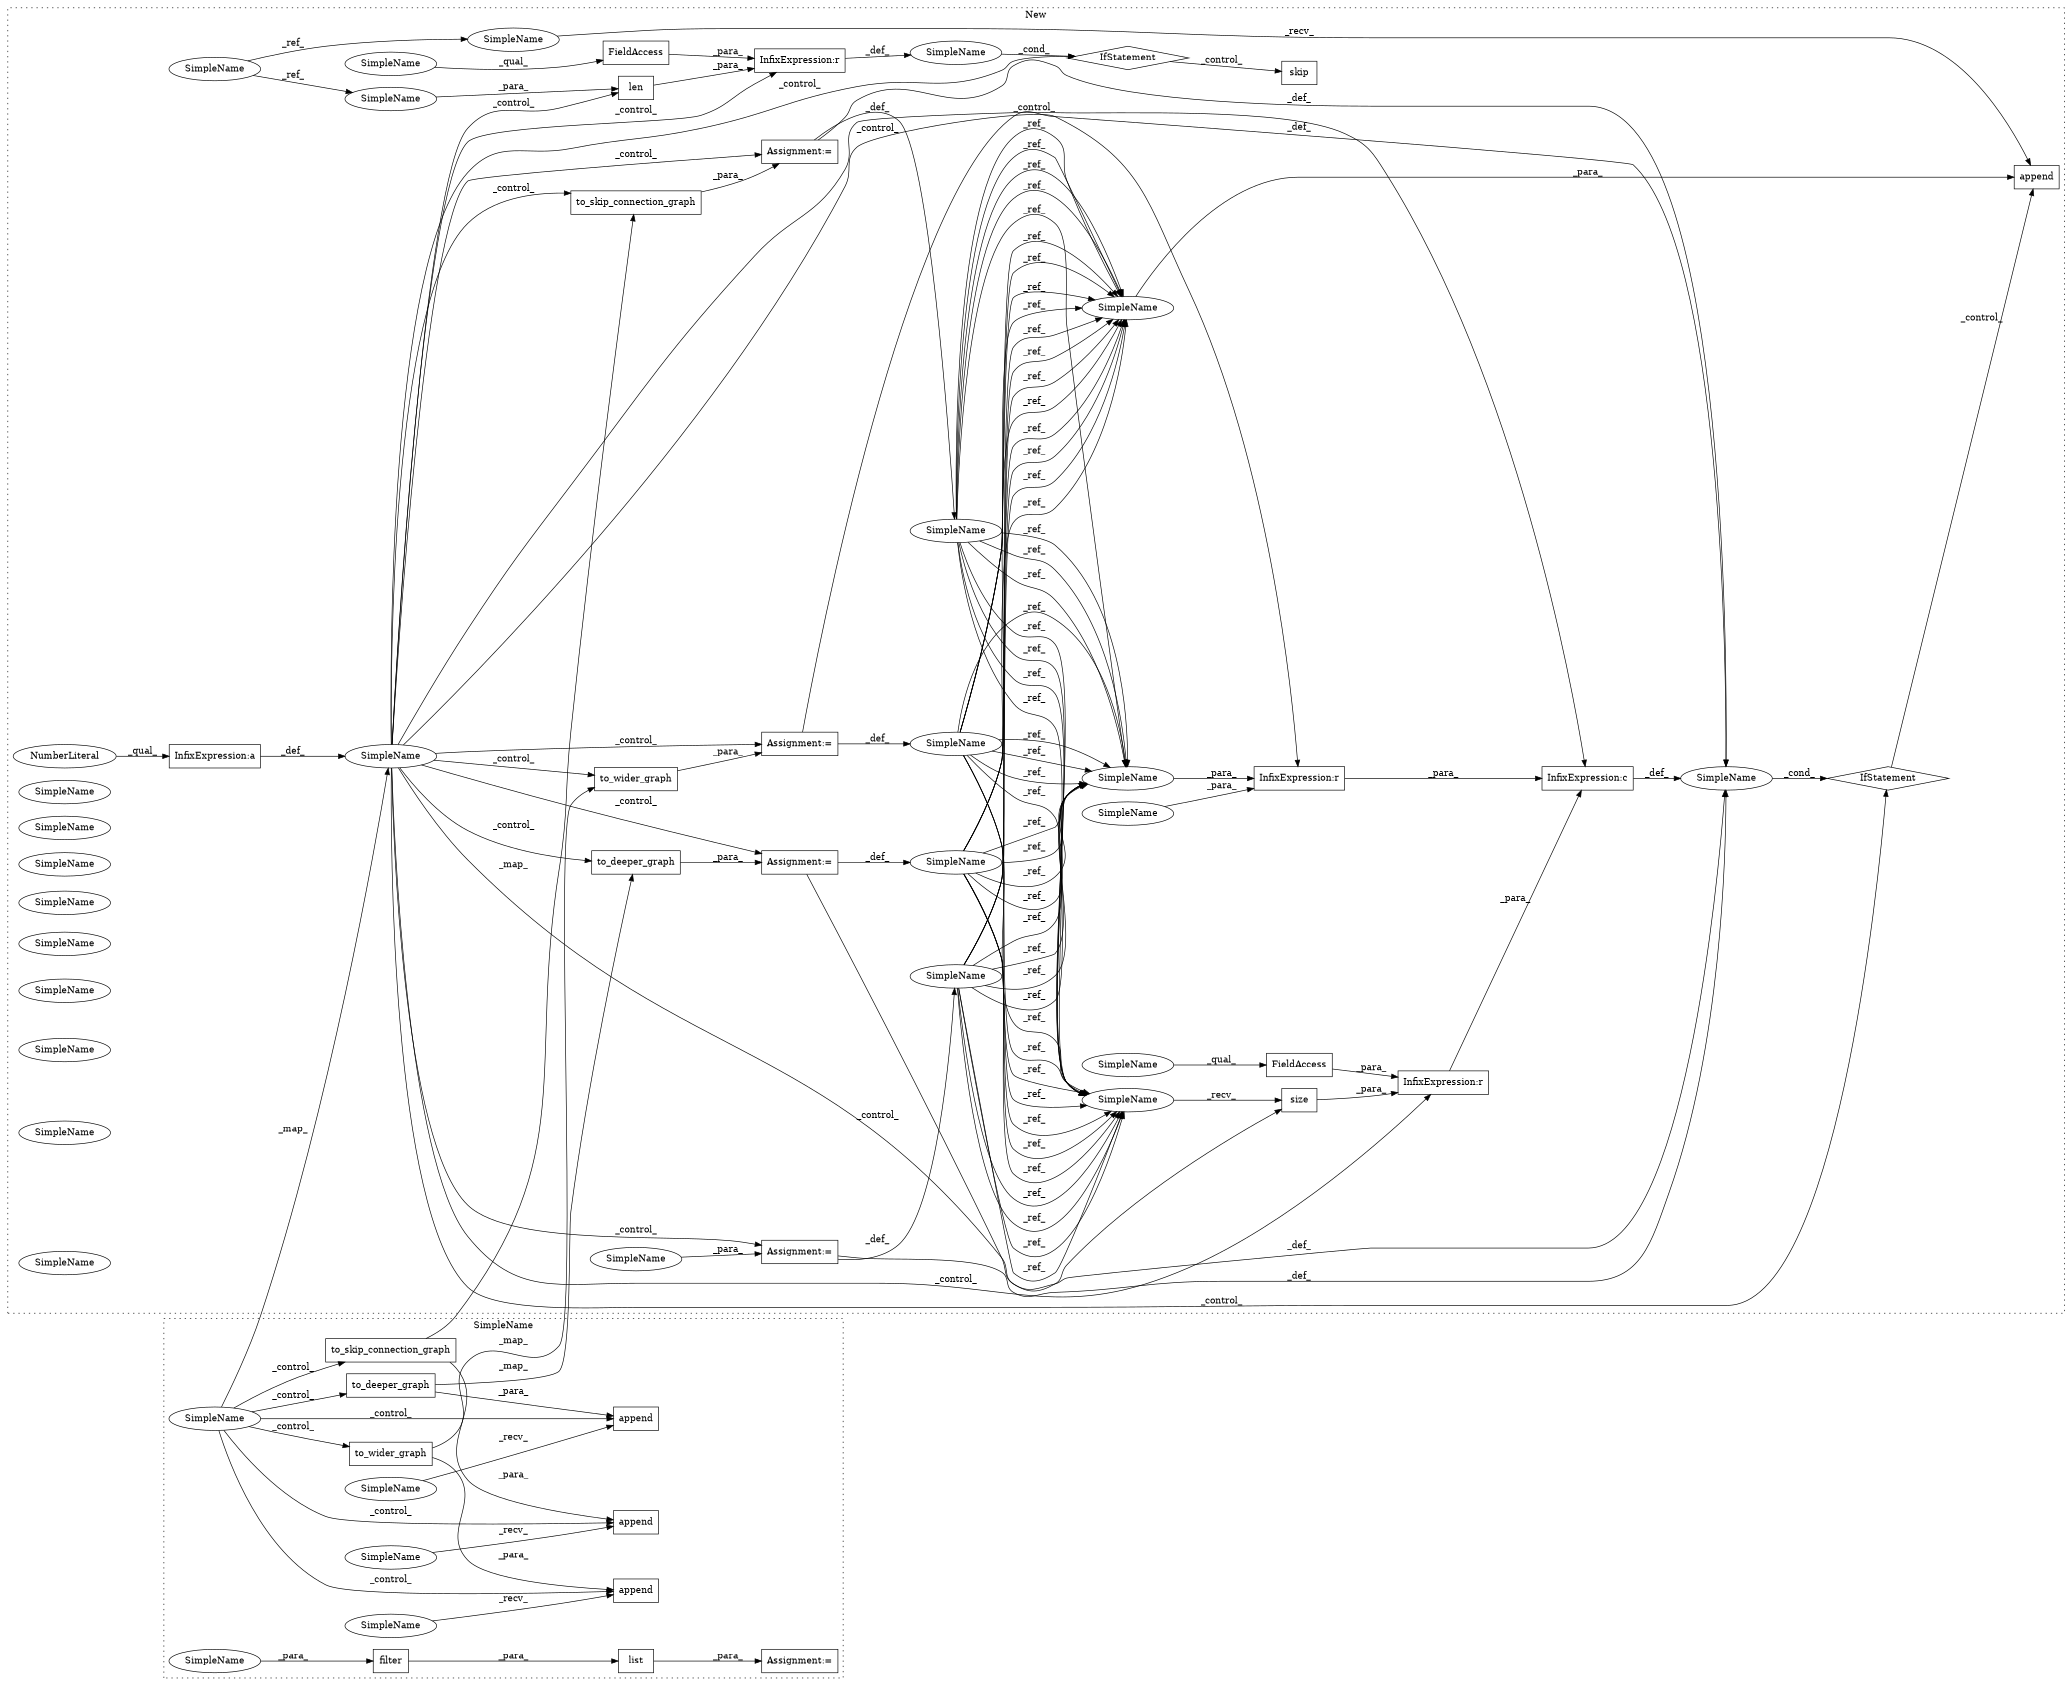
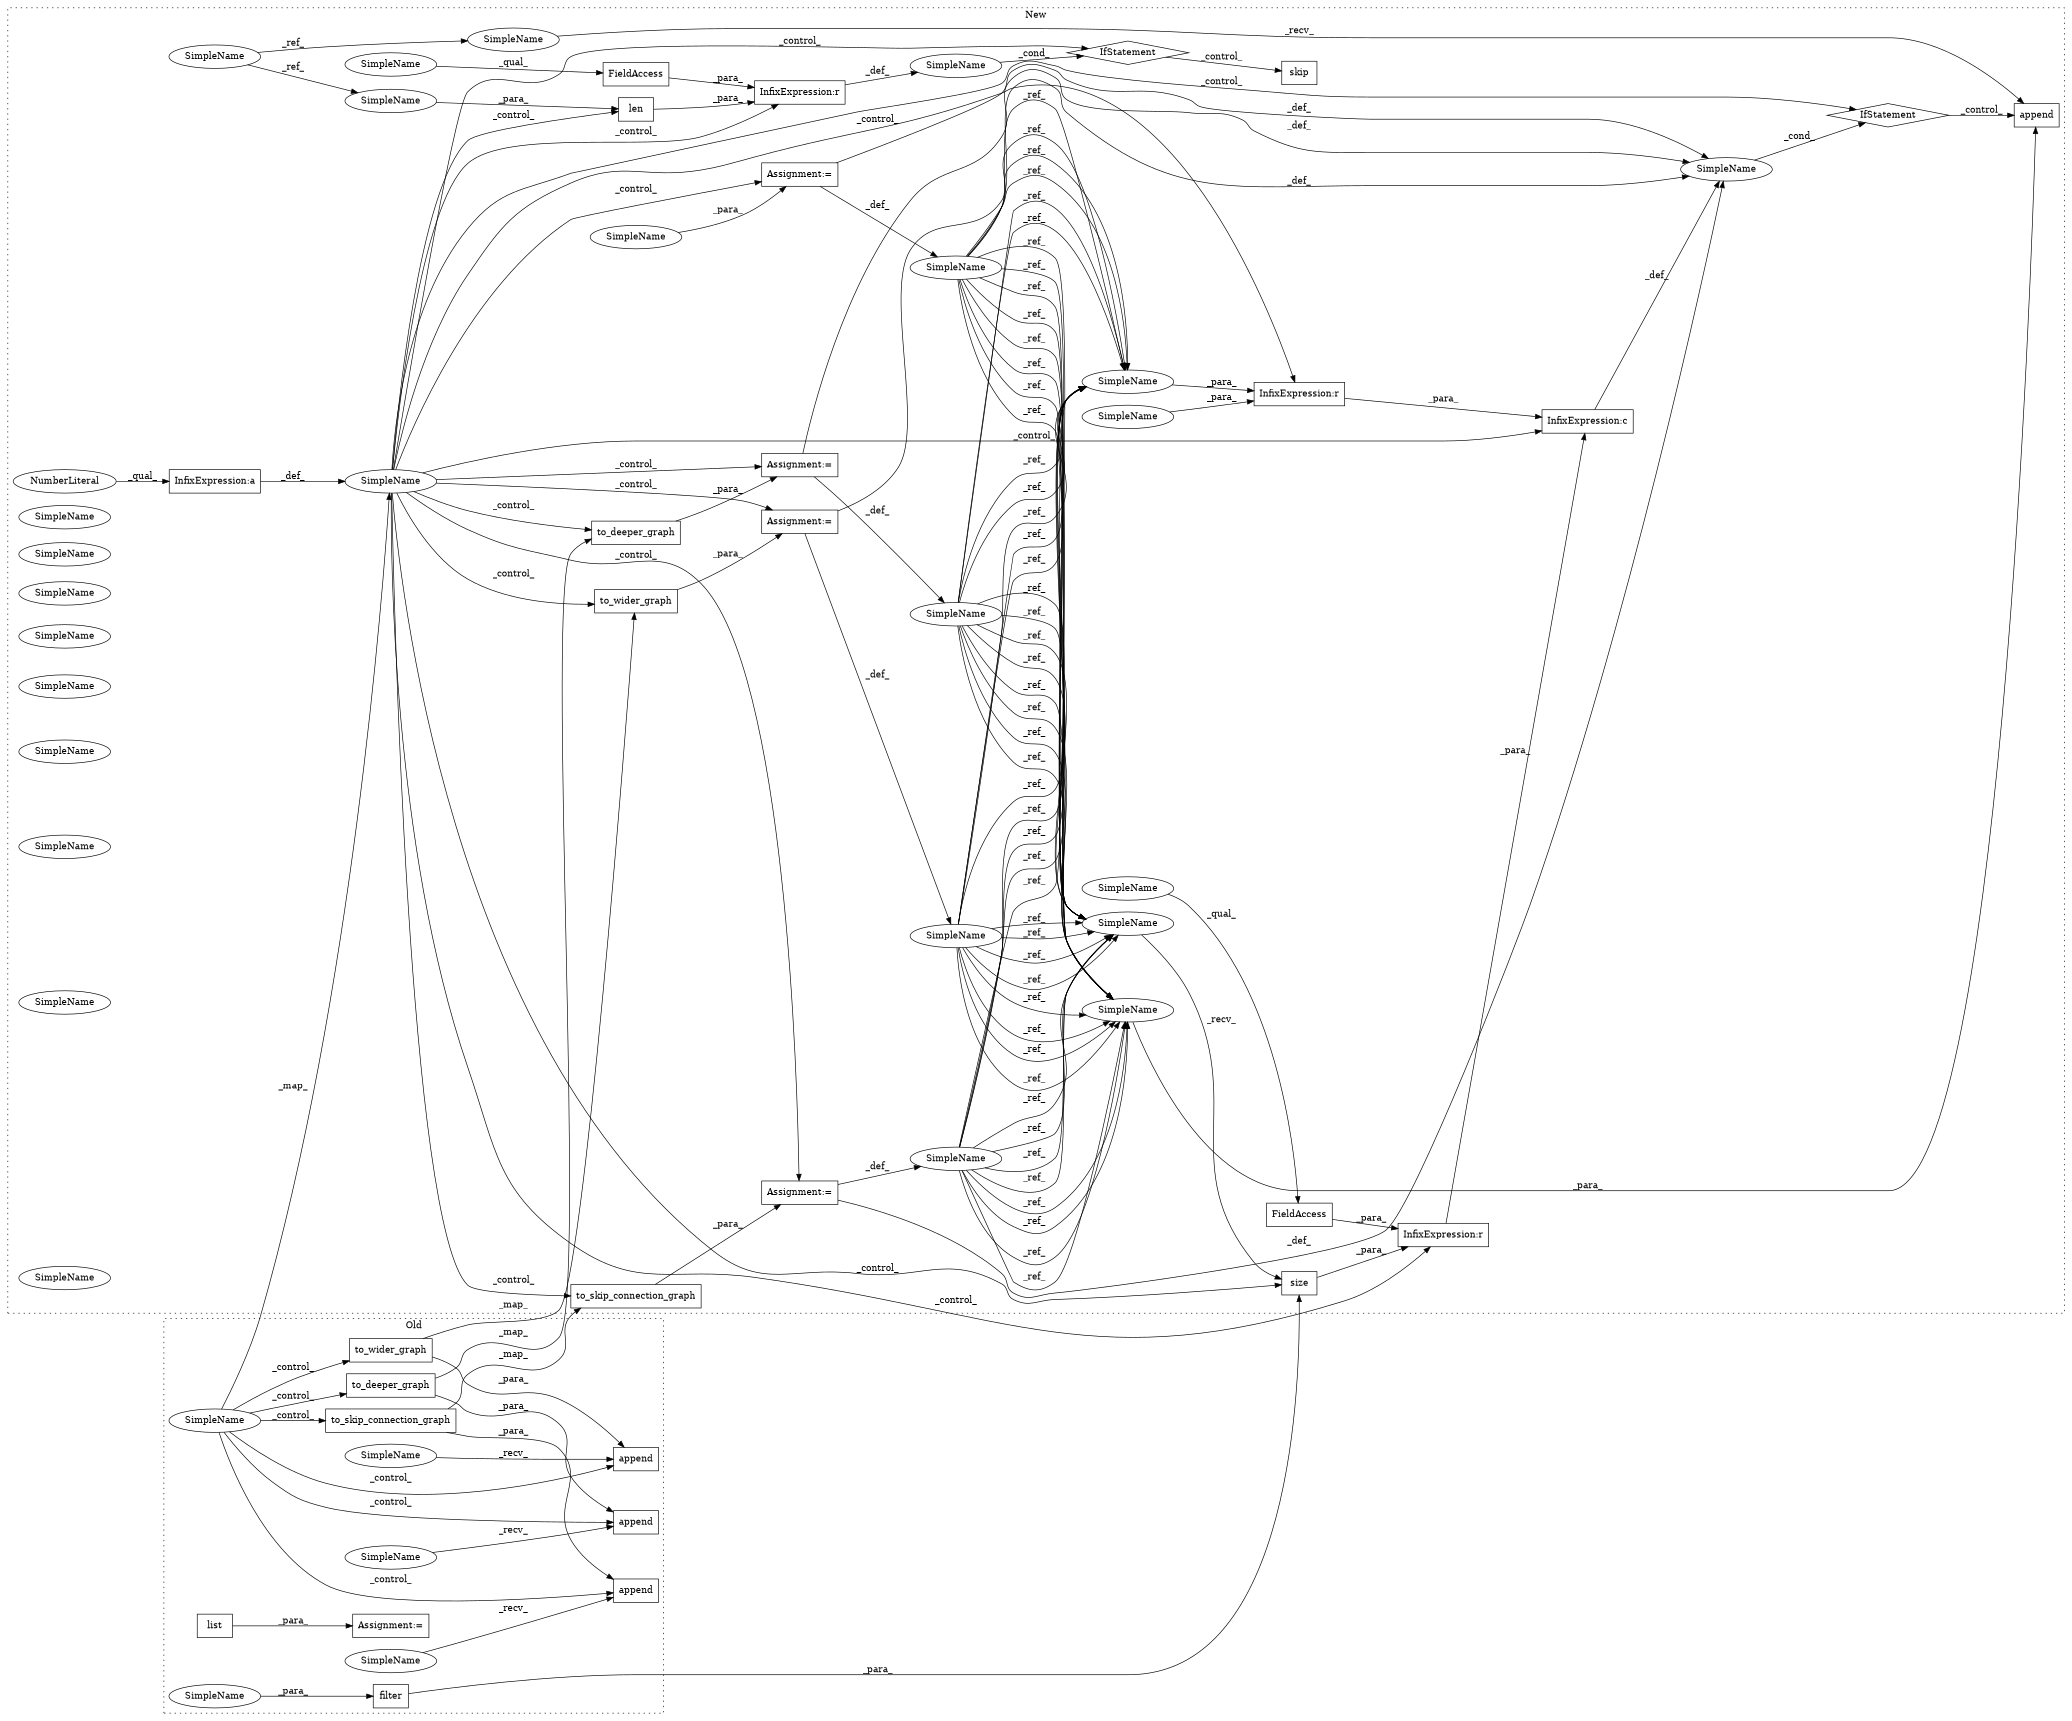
cluster "SimpleName": label "SimpleName" -> "Old"
edge "filter" -> "list": now "filter" -> "size"
